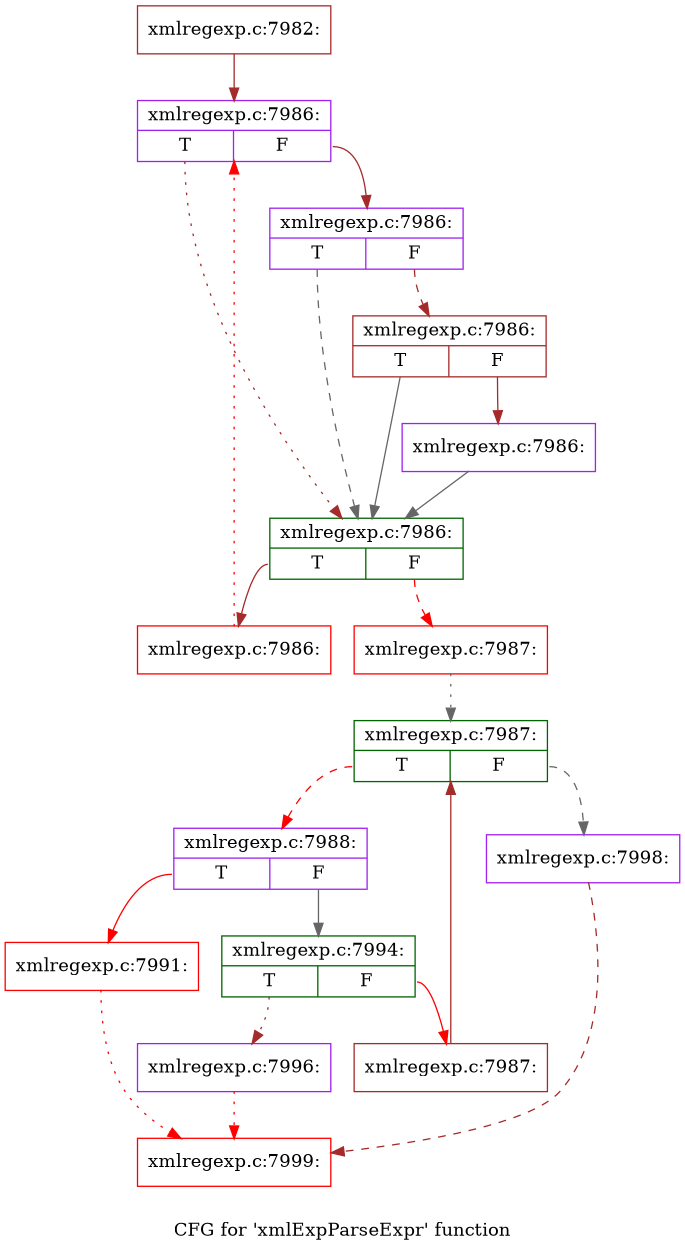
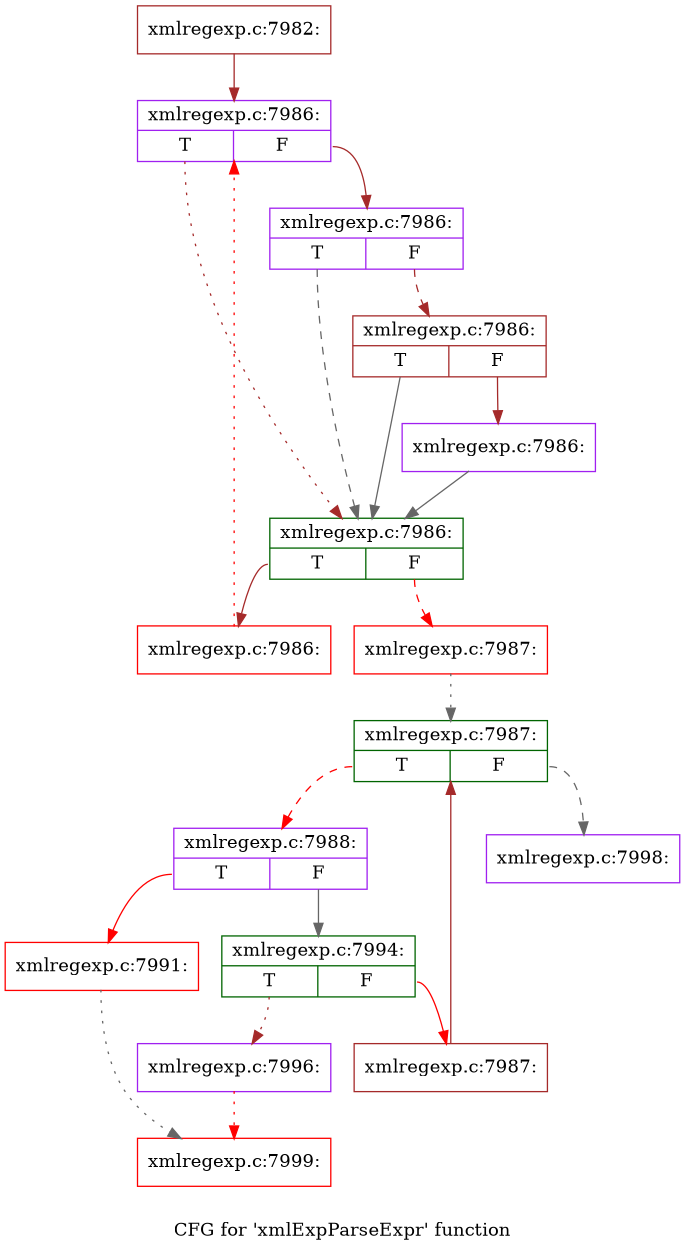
edge "xmlregexp.c:7991:" -> "xmlregexp.c:7999:": color red -> gray40
edge "xmlregexp.c:7998:" -> "xmlregexp.c:7999:": removed
